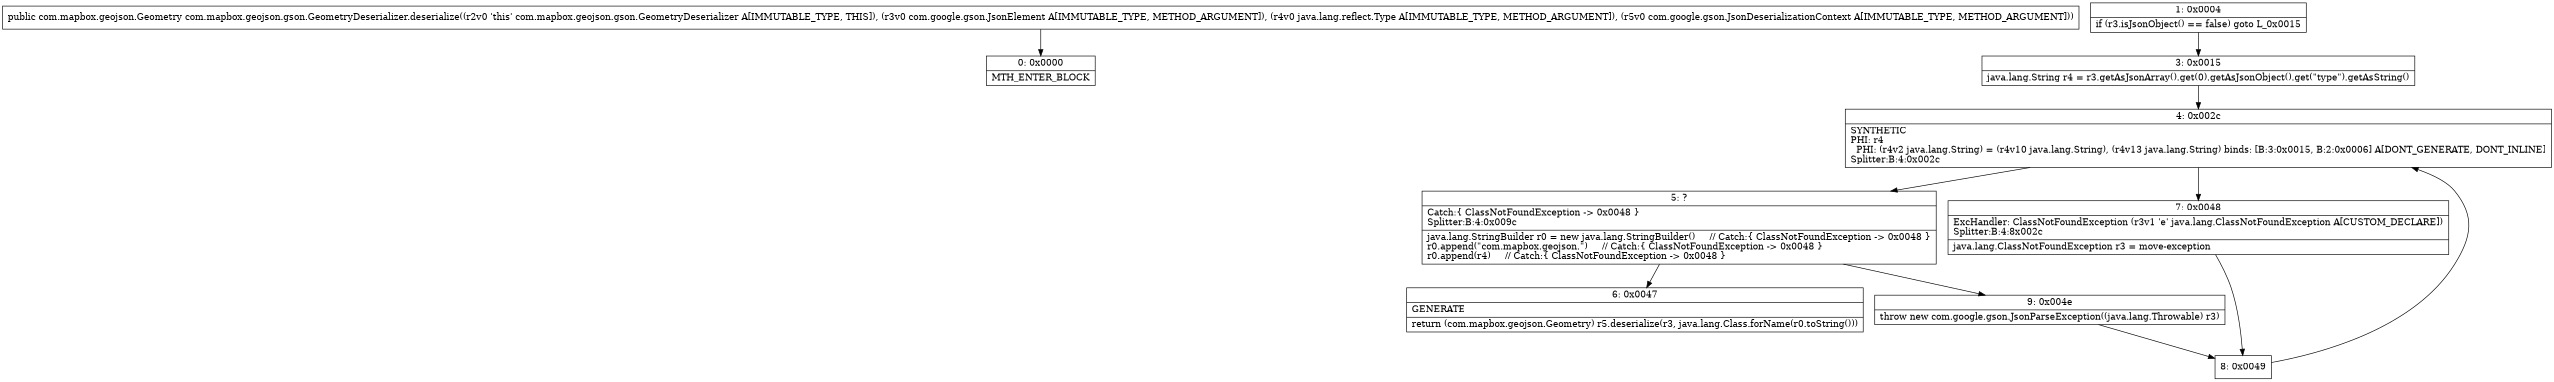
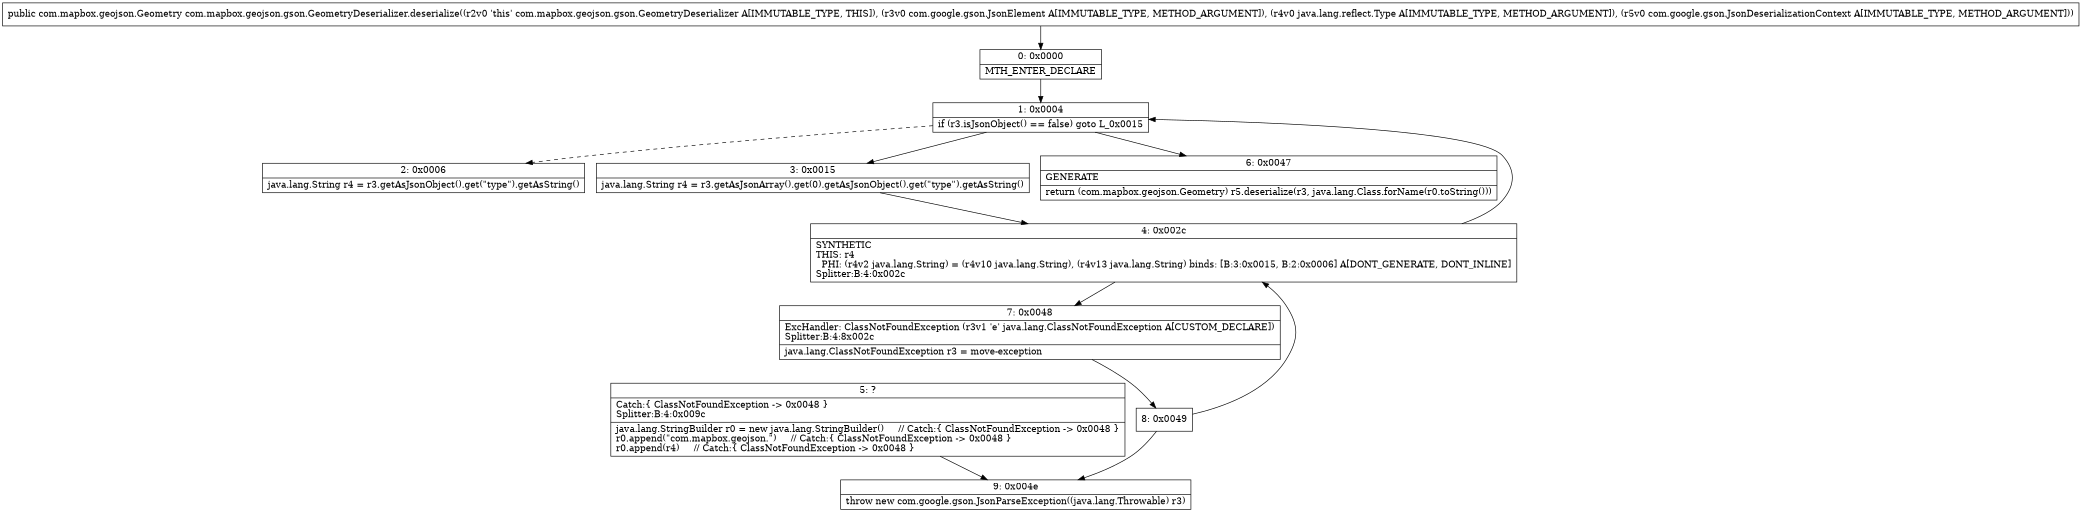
node "0: 0x0000": text "MTH_ENTER_BLOCK" -> "MTH_ENTER_DECLARE"
edge "0: 0x0000" -> "1: 0x0004": added
node "4: 0x002c": text "PHI: r4" -> "THIS: r4"
node "2: 0x0006": added
edge "4: 0x002c" -> "5: ?": now "4: 0x002c" -> "1: 0x0004"
edge "5: ?" -> "6: 0x0047": now "1: 0x0004" -> "6: 0x0047"
edge "9: 0x004e" -> "8: 0x0049": reversed
